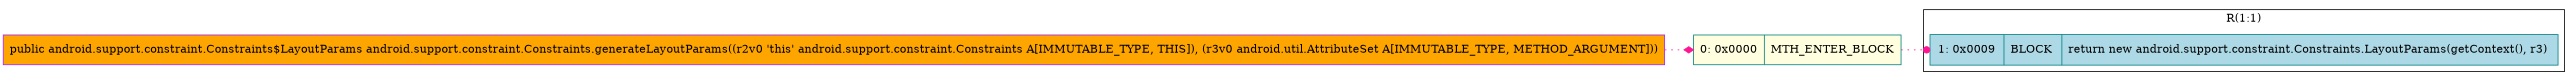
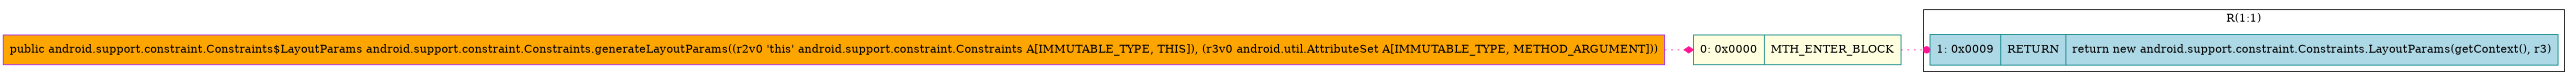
node "1: 0x0009": text "BLOCK" -> "RETURN"
